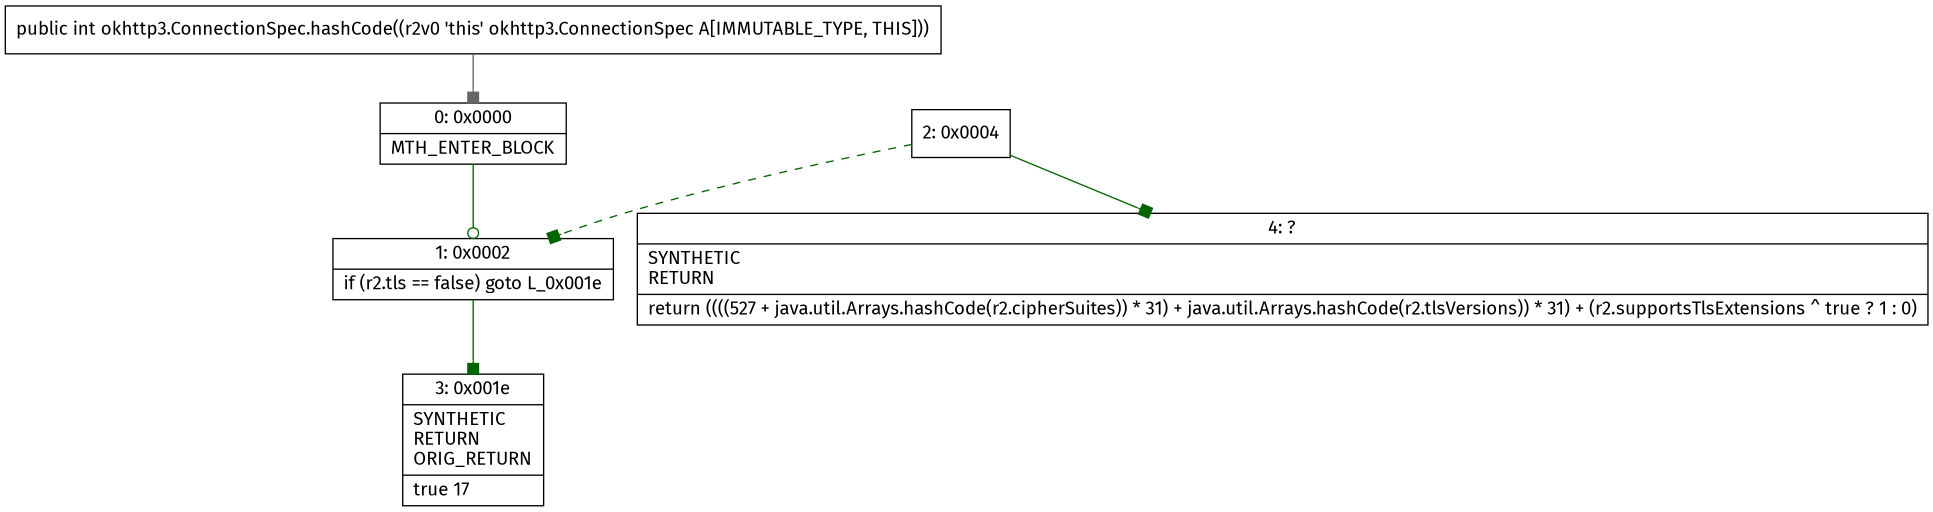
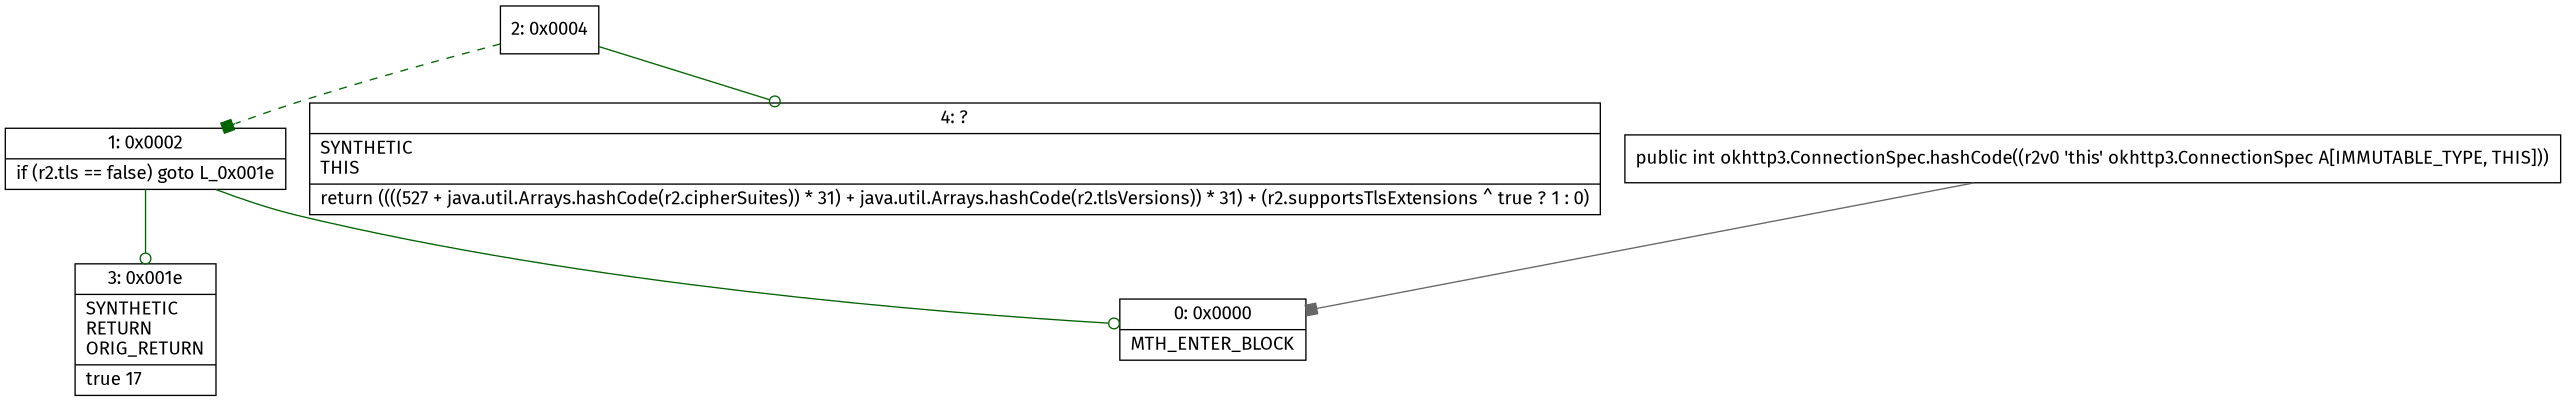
edge "2: 0x0004" -> "4: ?": arrowhead box -> odot
edge "0: 0x0000" -> "1: 0x0002": reversed
node "4: ?": text "RETURN" -> "THIS"
edge "1: 0x0002" -> "3: 0x001e": arrowhead box -> odot
